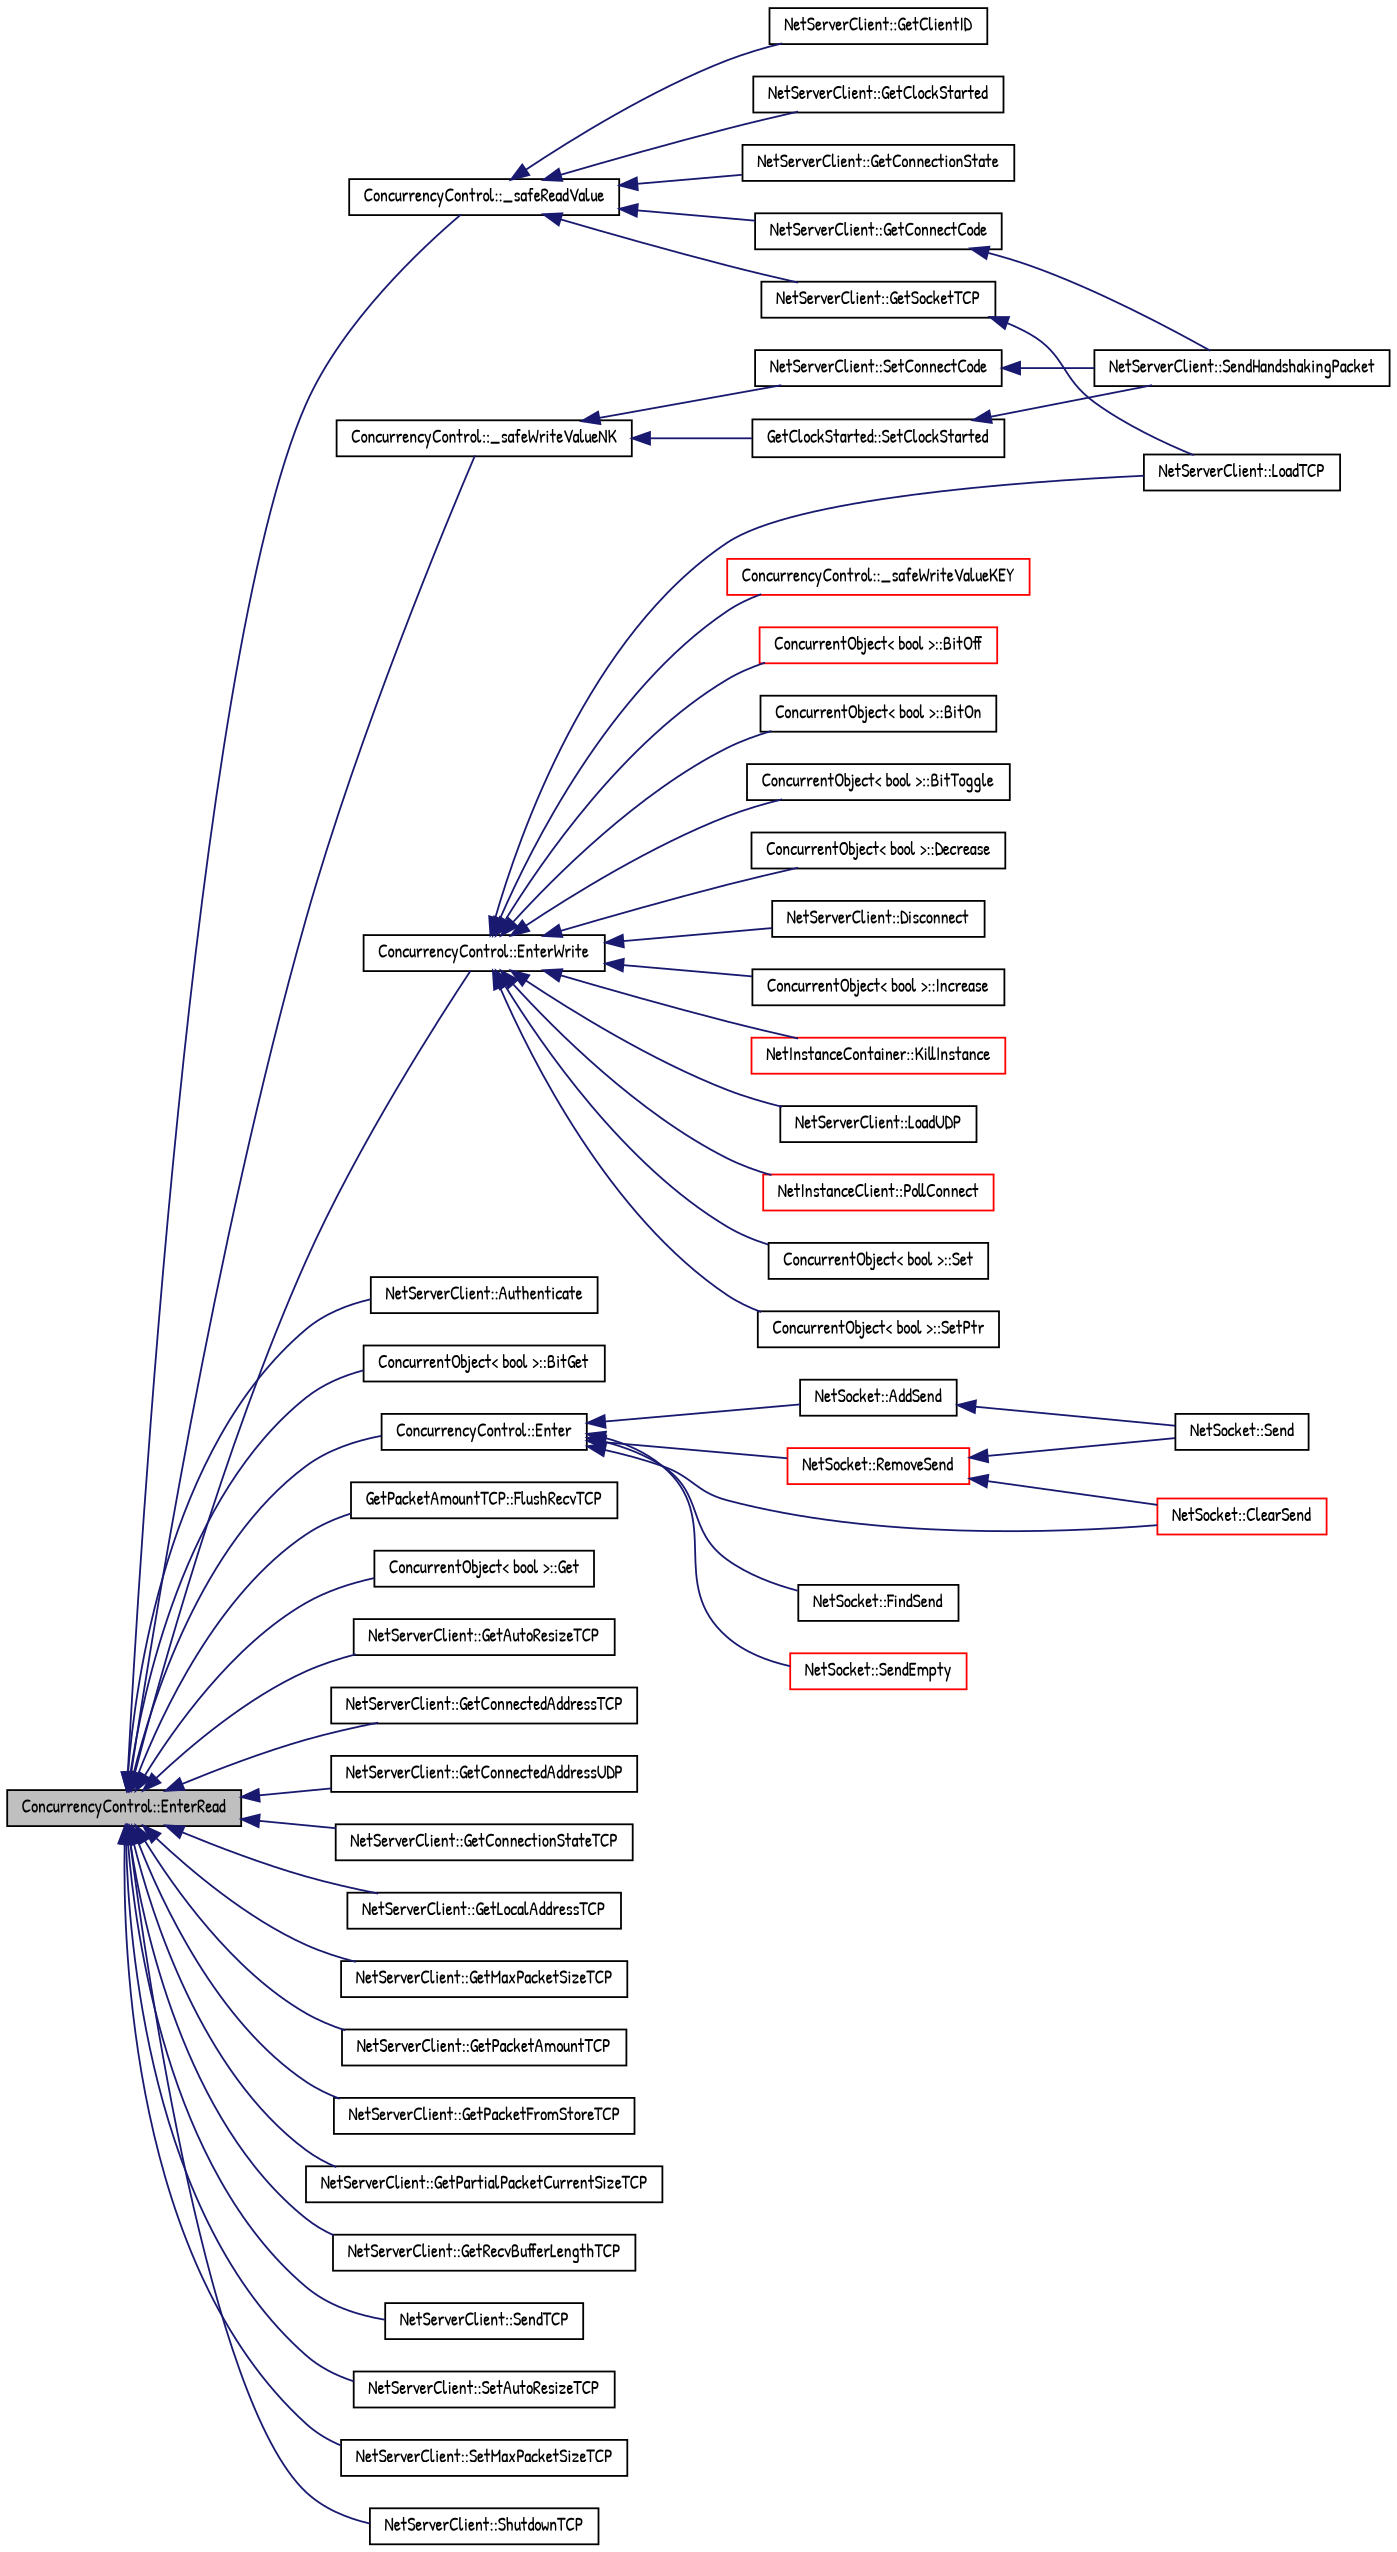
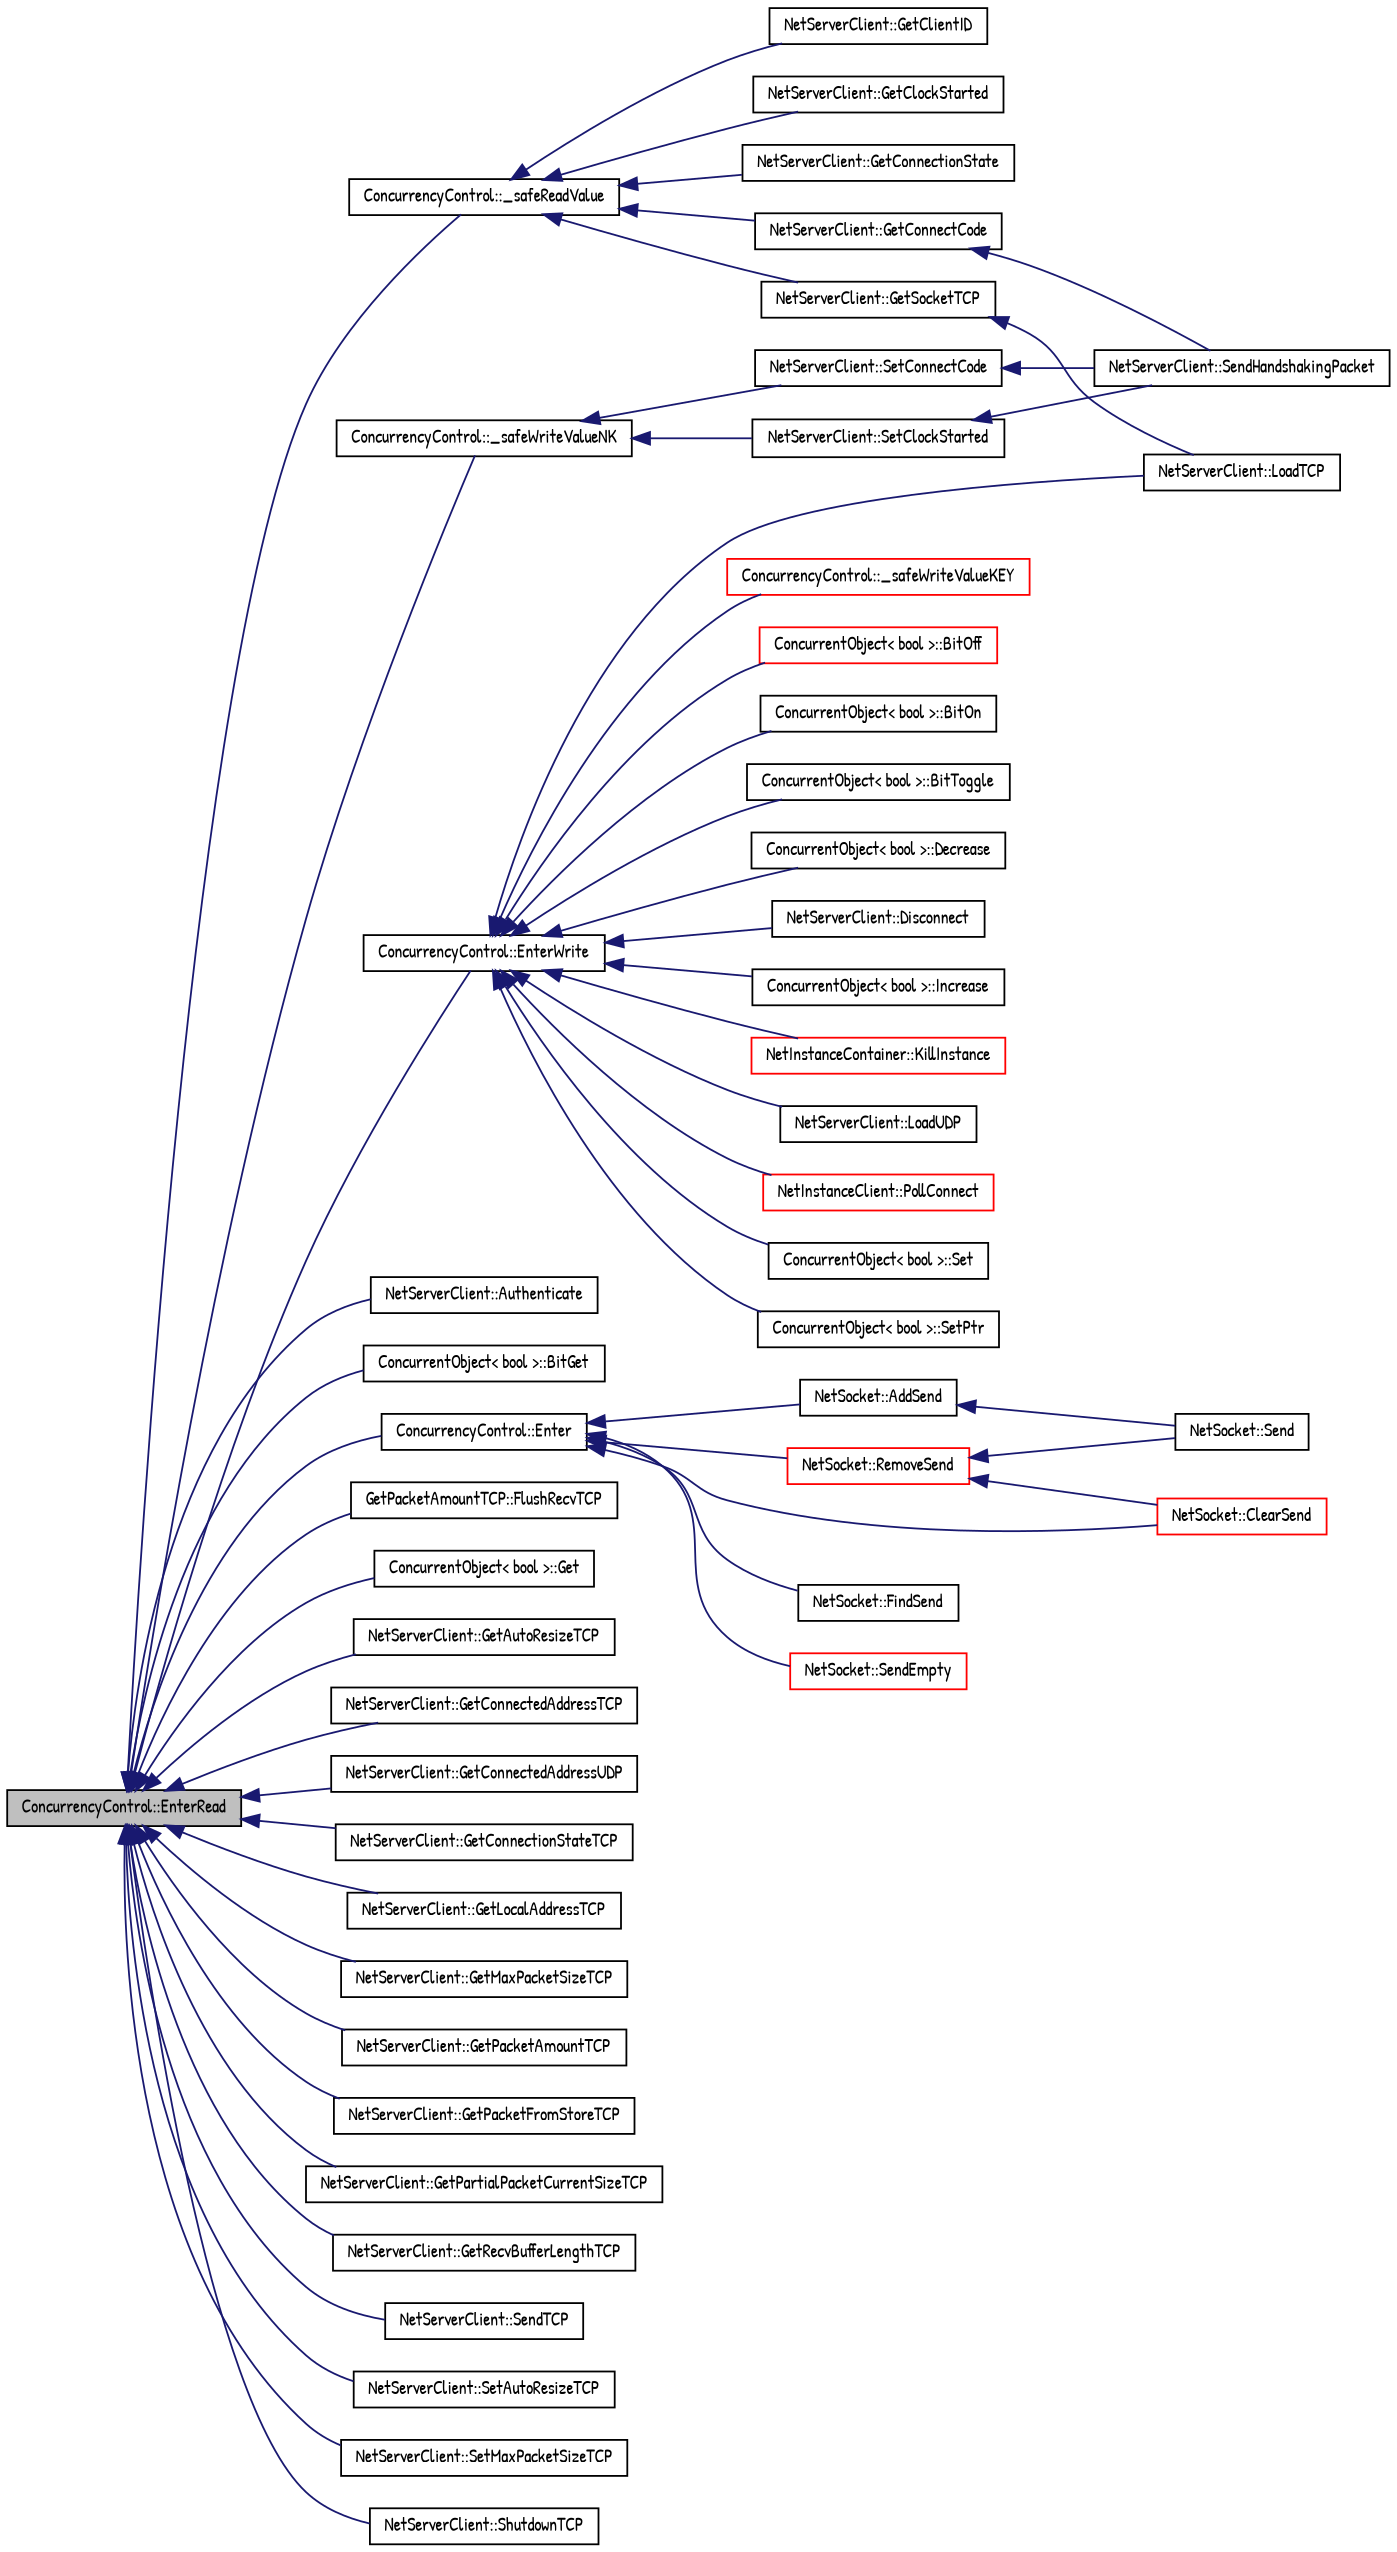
node "GetClockStarted::SetClockStarted": label "GetClockStarted::SetClockStarted" -> "NetServerClient::SetClockStarted"
